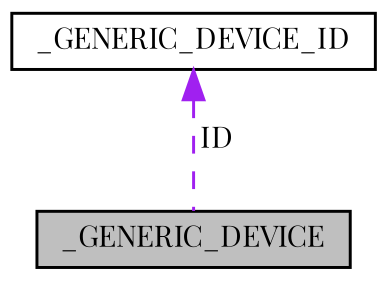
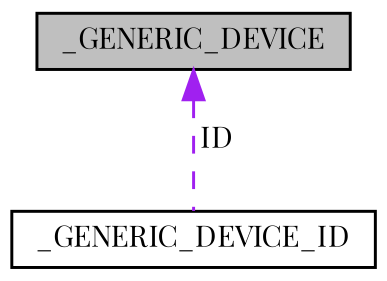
edge "_GENERIC_DEVICE" -> "_GENERIC_DEVICE_ID": reversed
